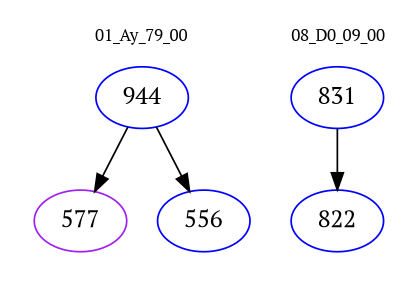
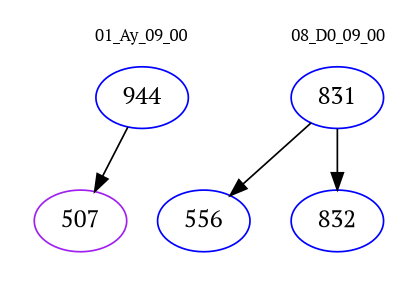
cluster "01_Ay_79_00": label "01_Ay_79_00" -> "01_Ay_09_00"
edge "944" -> "556": now "831" -> "556"
node "577": label "577" -> "507"
node "822": label "822" -> "832"
